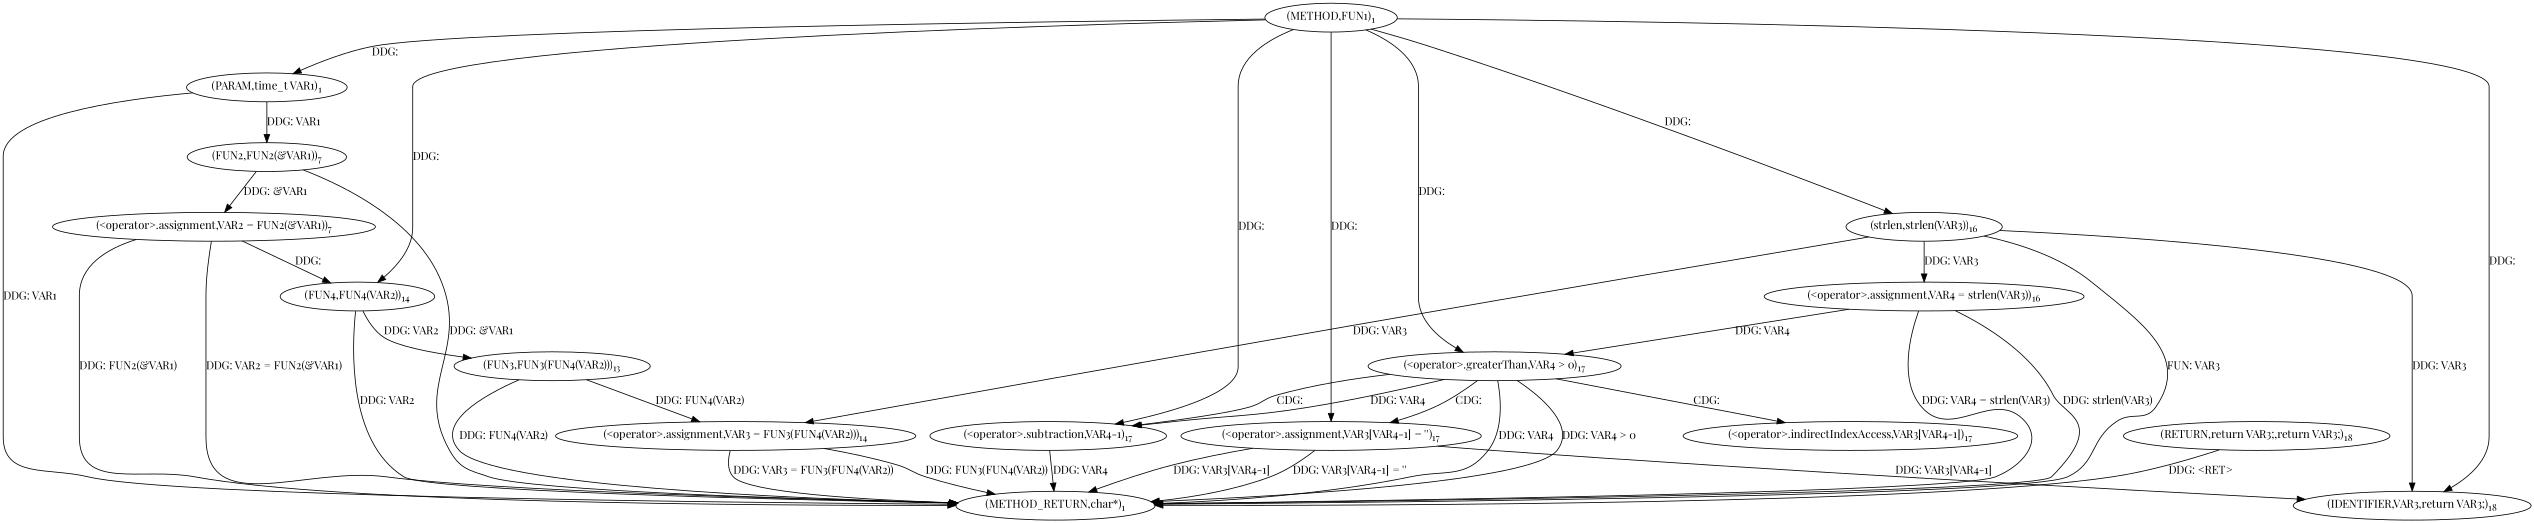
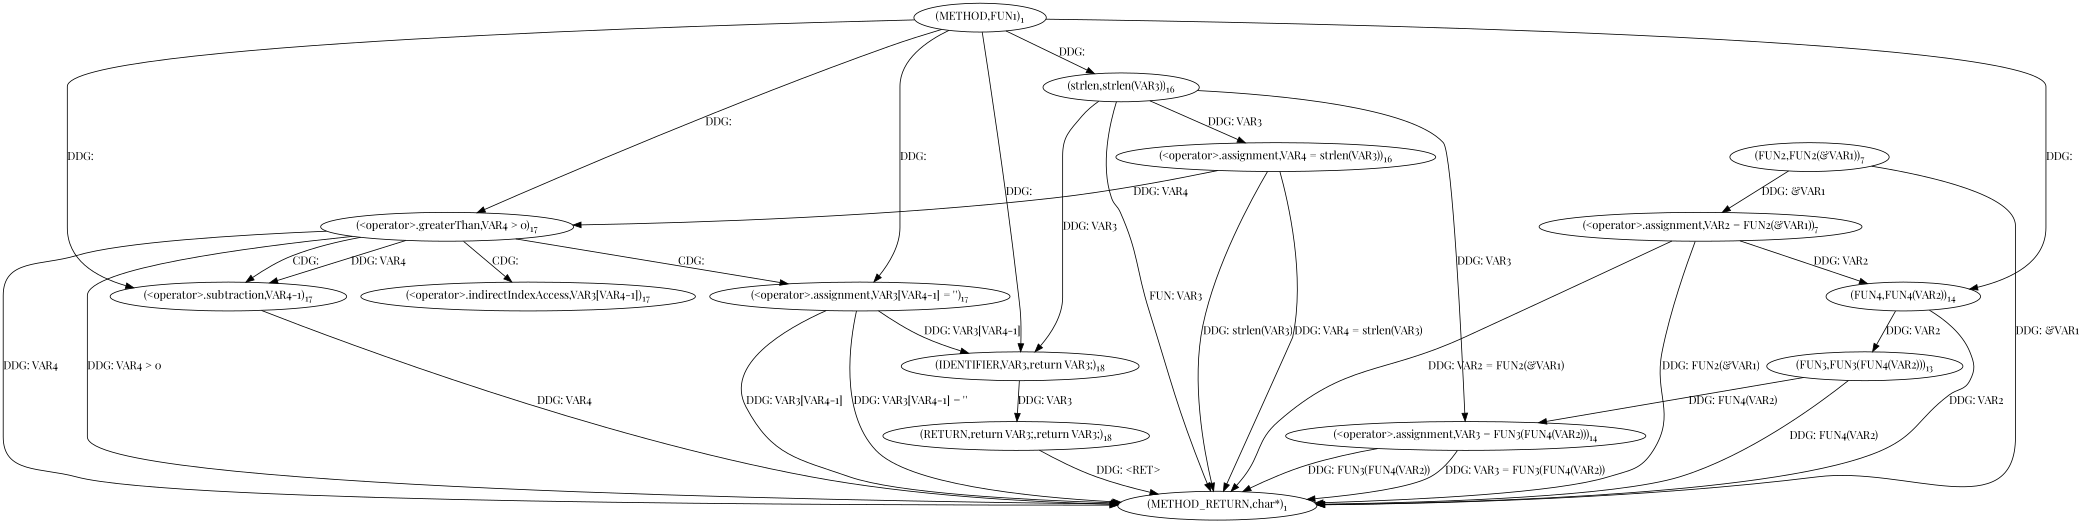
node "(PARAM,time_t VAR1)": removed
edge "(<operator>.assignment,VAR2 = FUN2(&VAR1))" -> "(FUN4,FUN4(VAR2))": label "DDG: " -> "DDG: VAR2"
edge "(IDENTIFIER,VAR3,return VAR3;)" -> "(RETURN,return VAR3;,return VAR3;)": added, label "DDG: VAR3"
